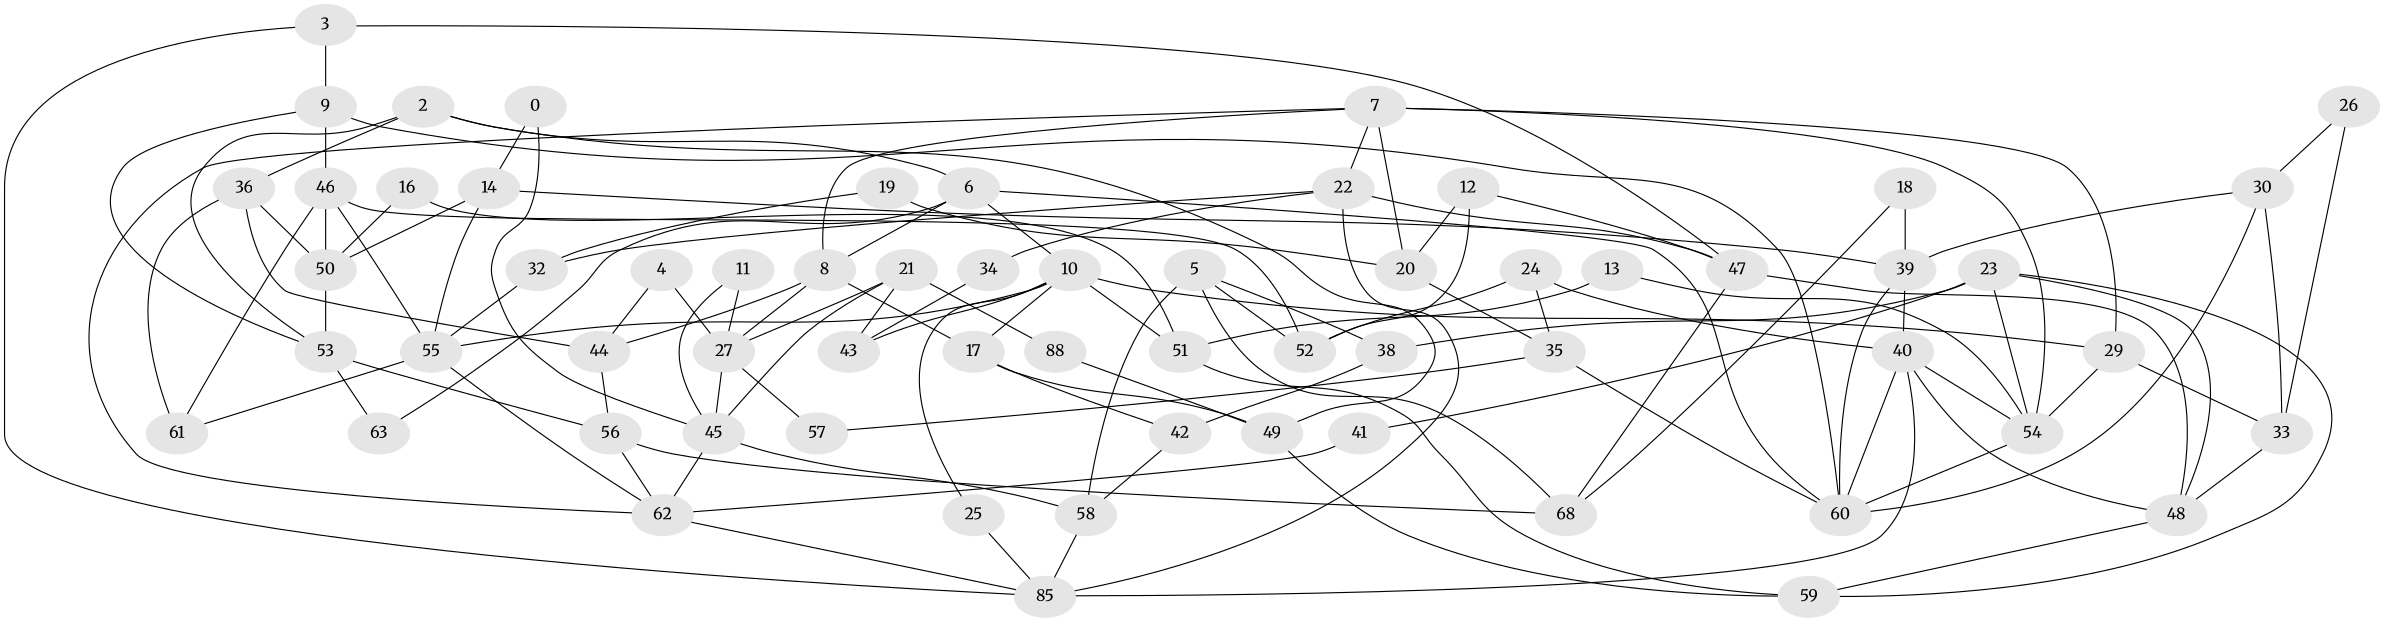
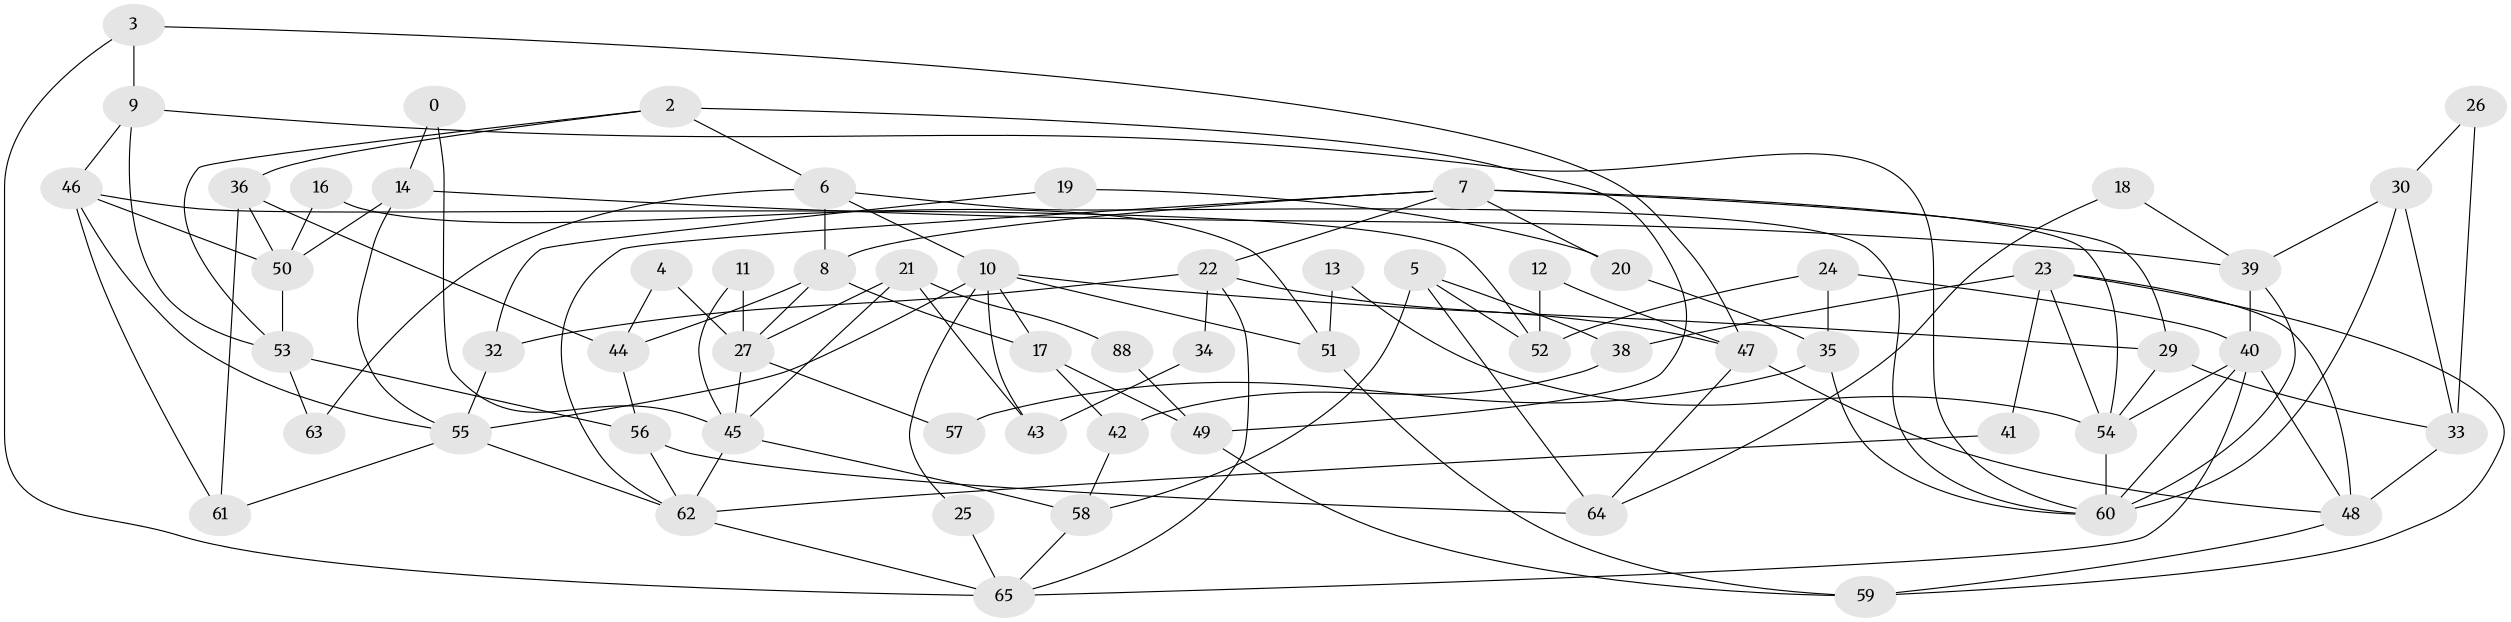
edge "12" -- "20": removed
node "68": label "68" -> "64"
node "85": label "85" -> "65"
